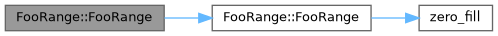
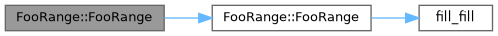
node "zero_fill": label "zero_fill" -> "fill_fill"
